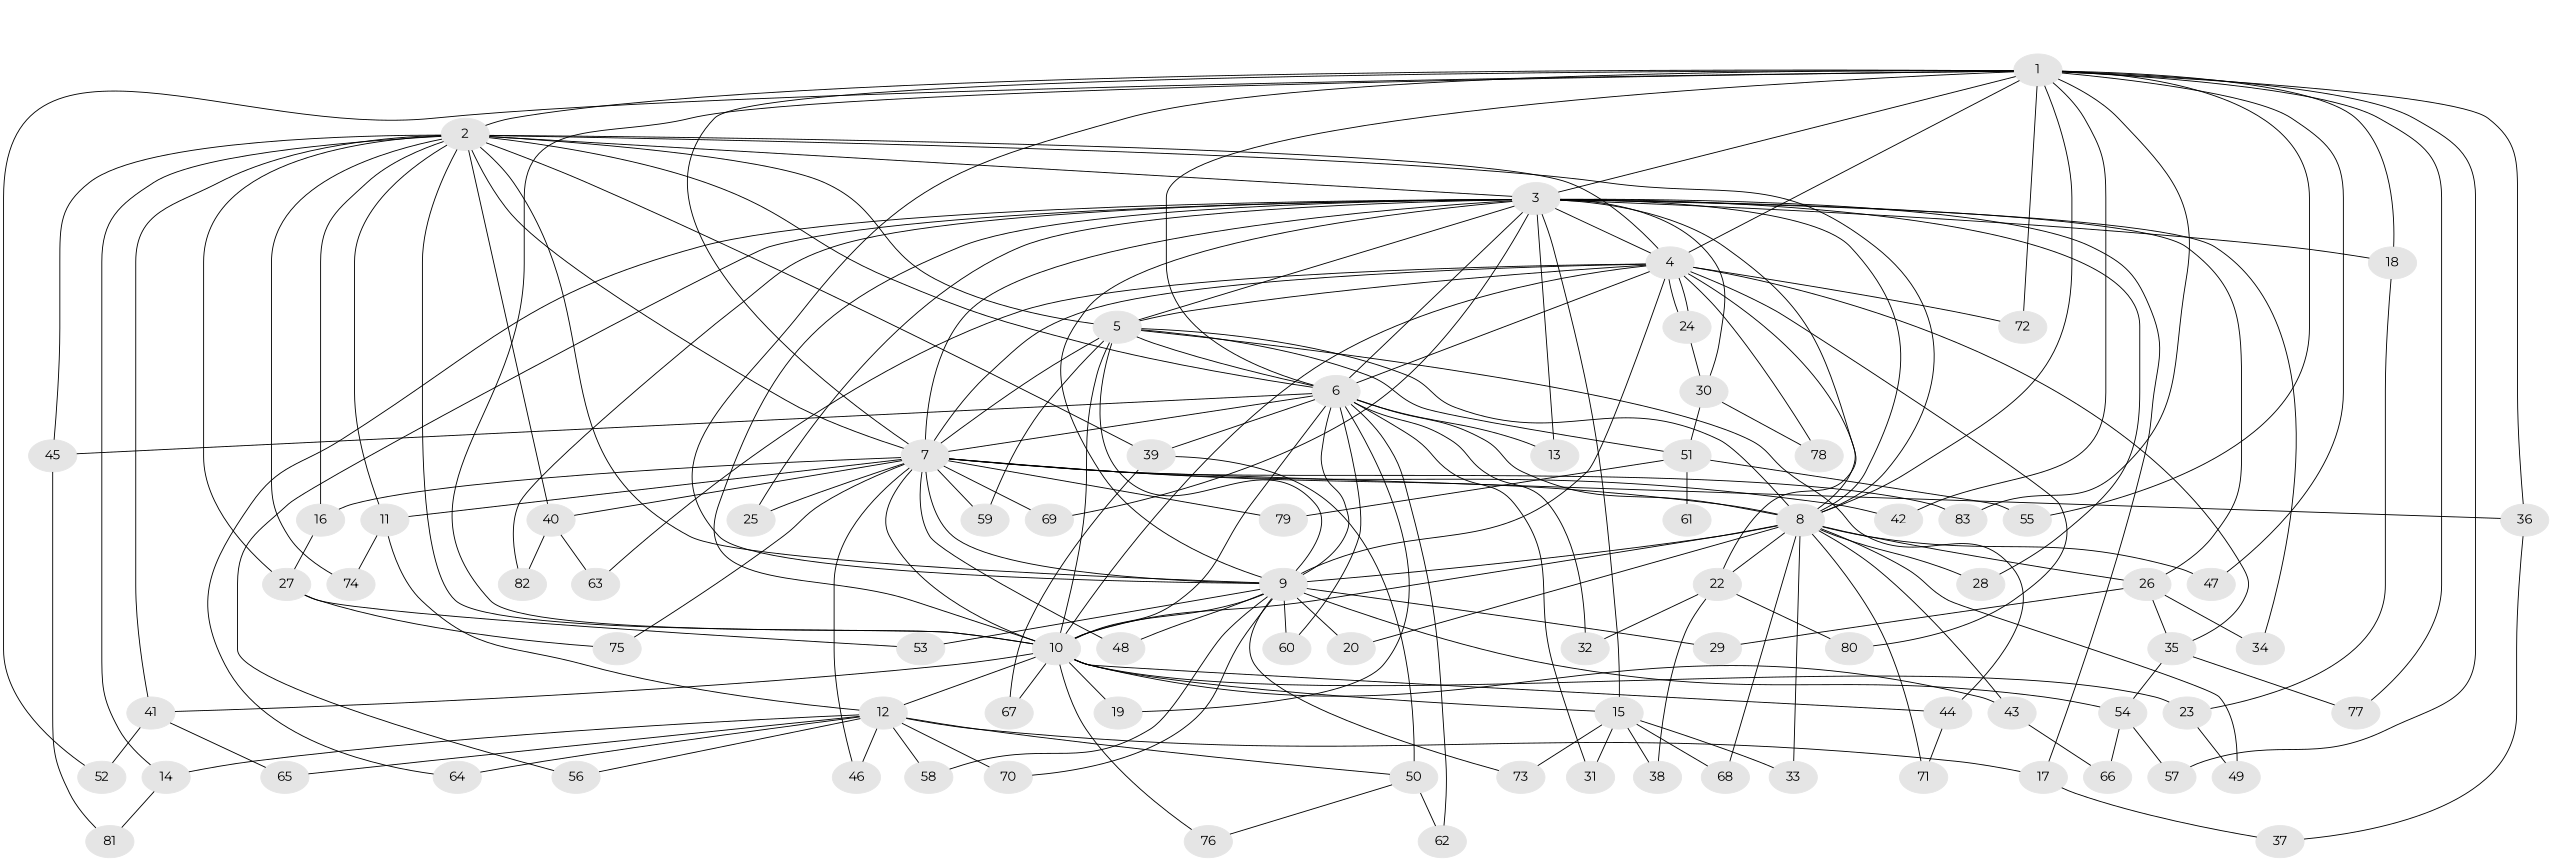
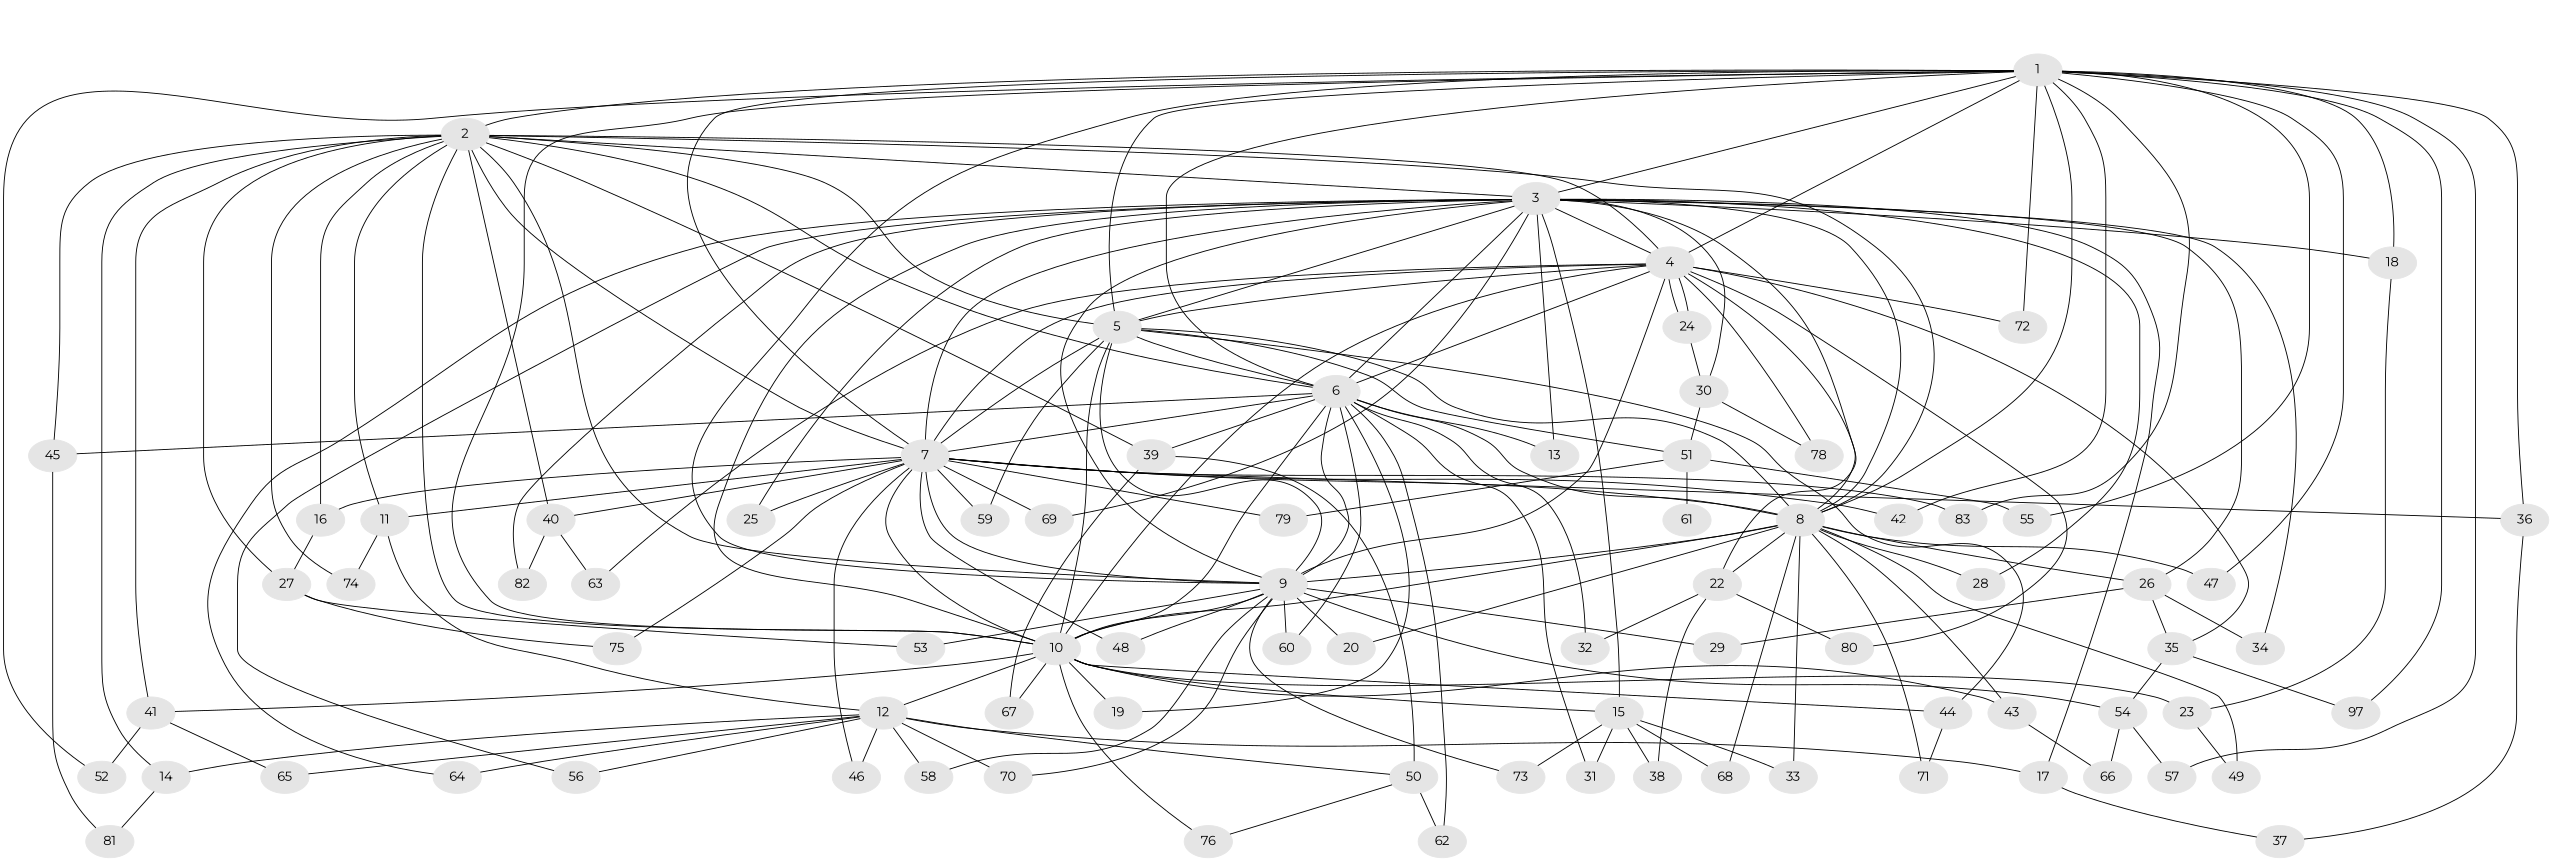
edge "1" -- "5": added
node "77": label "77" -> "97"
